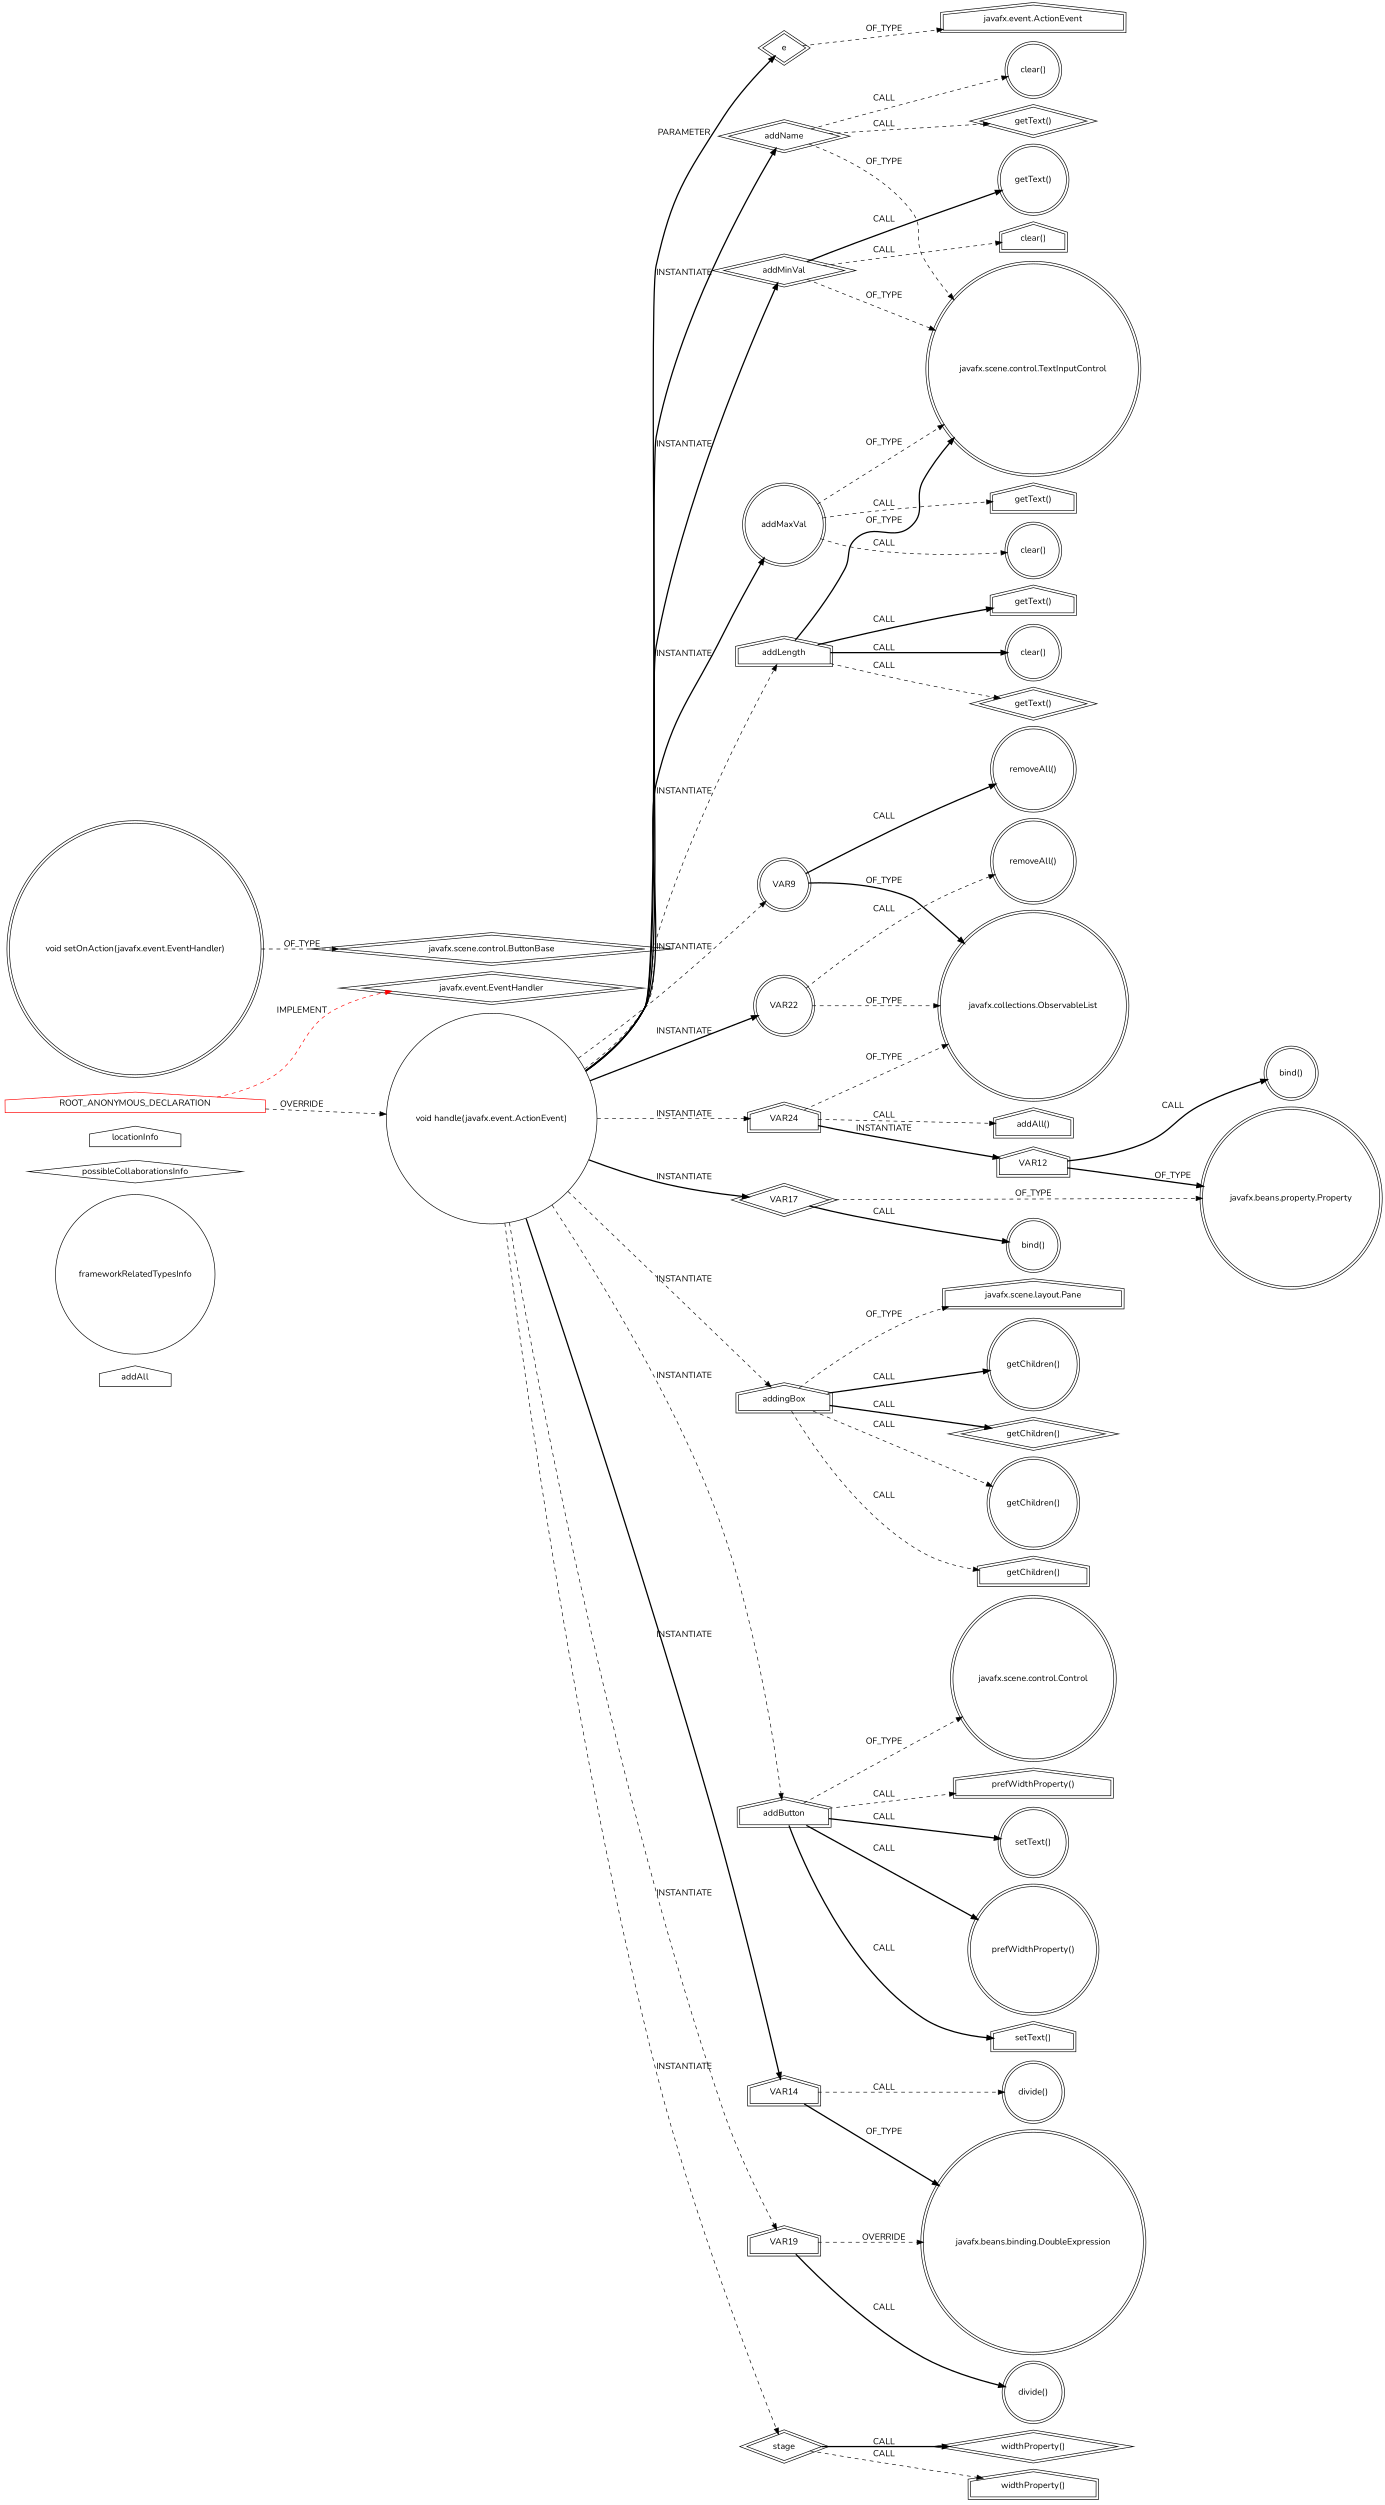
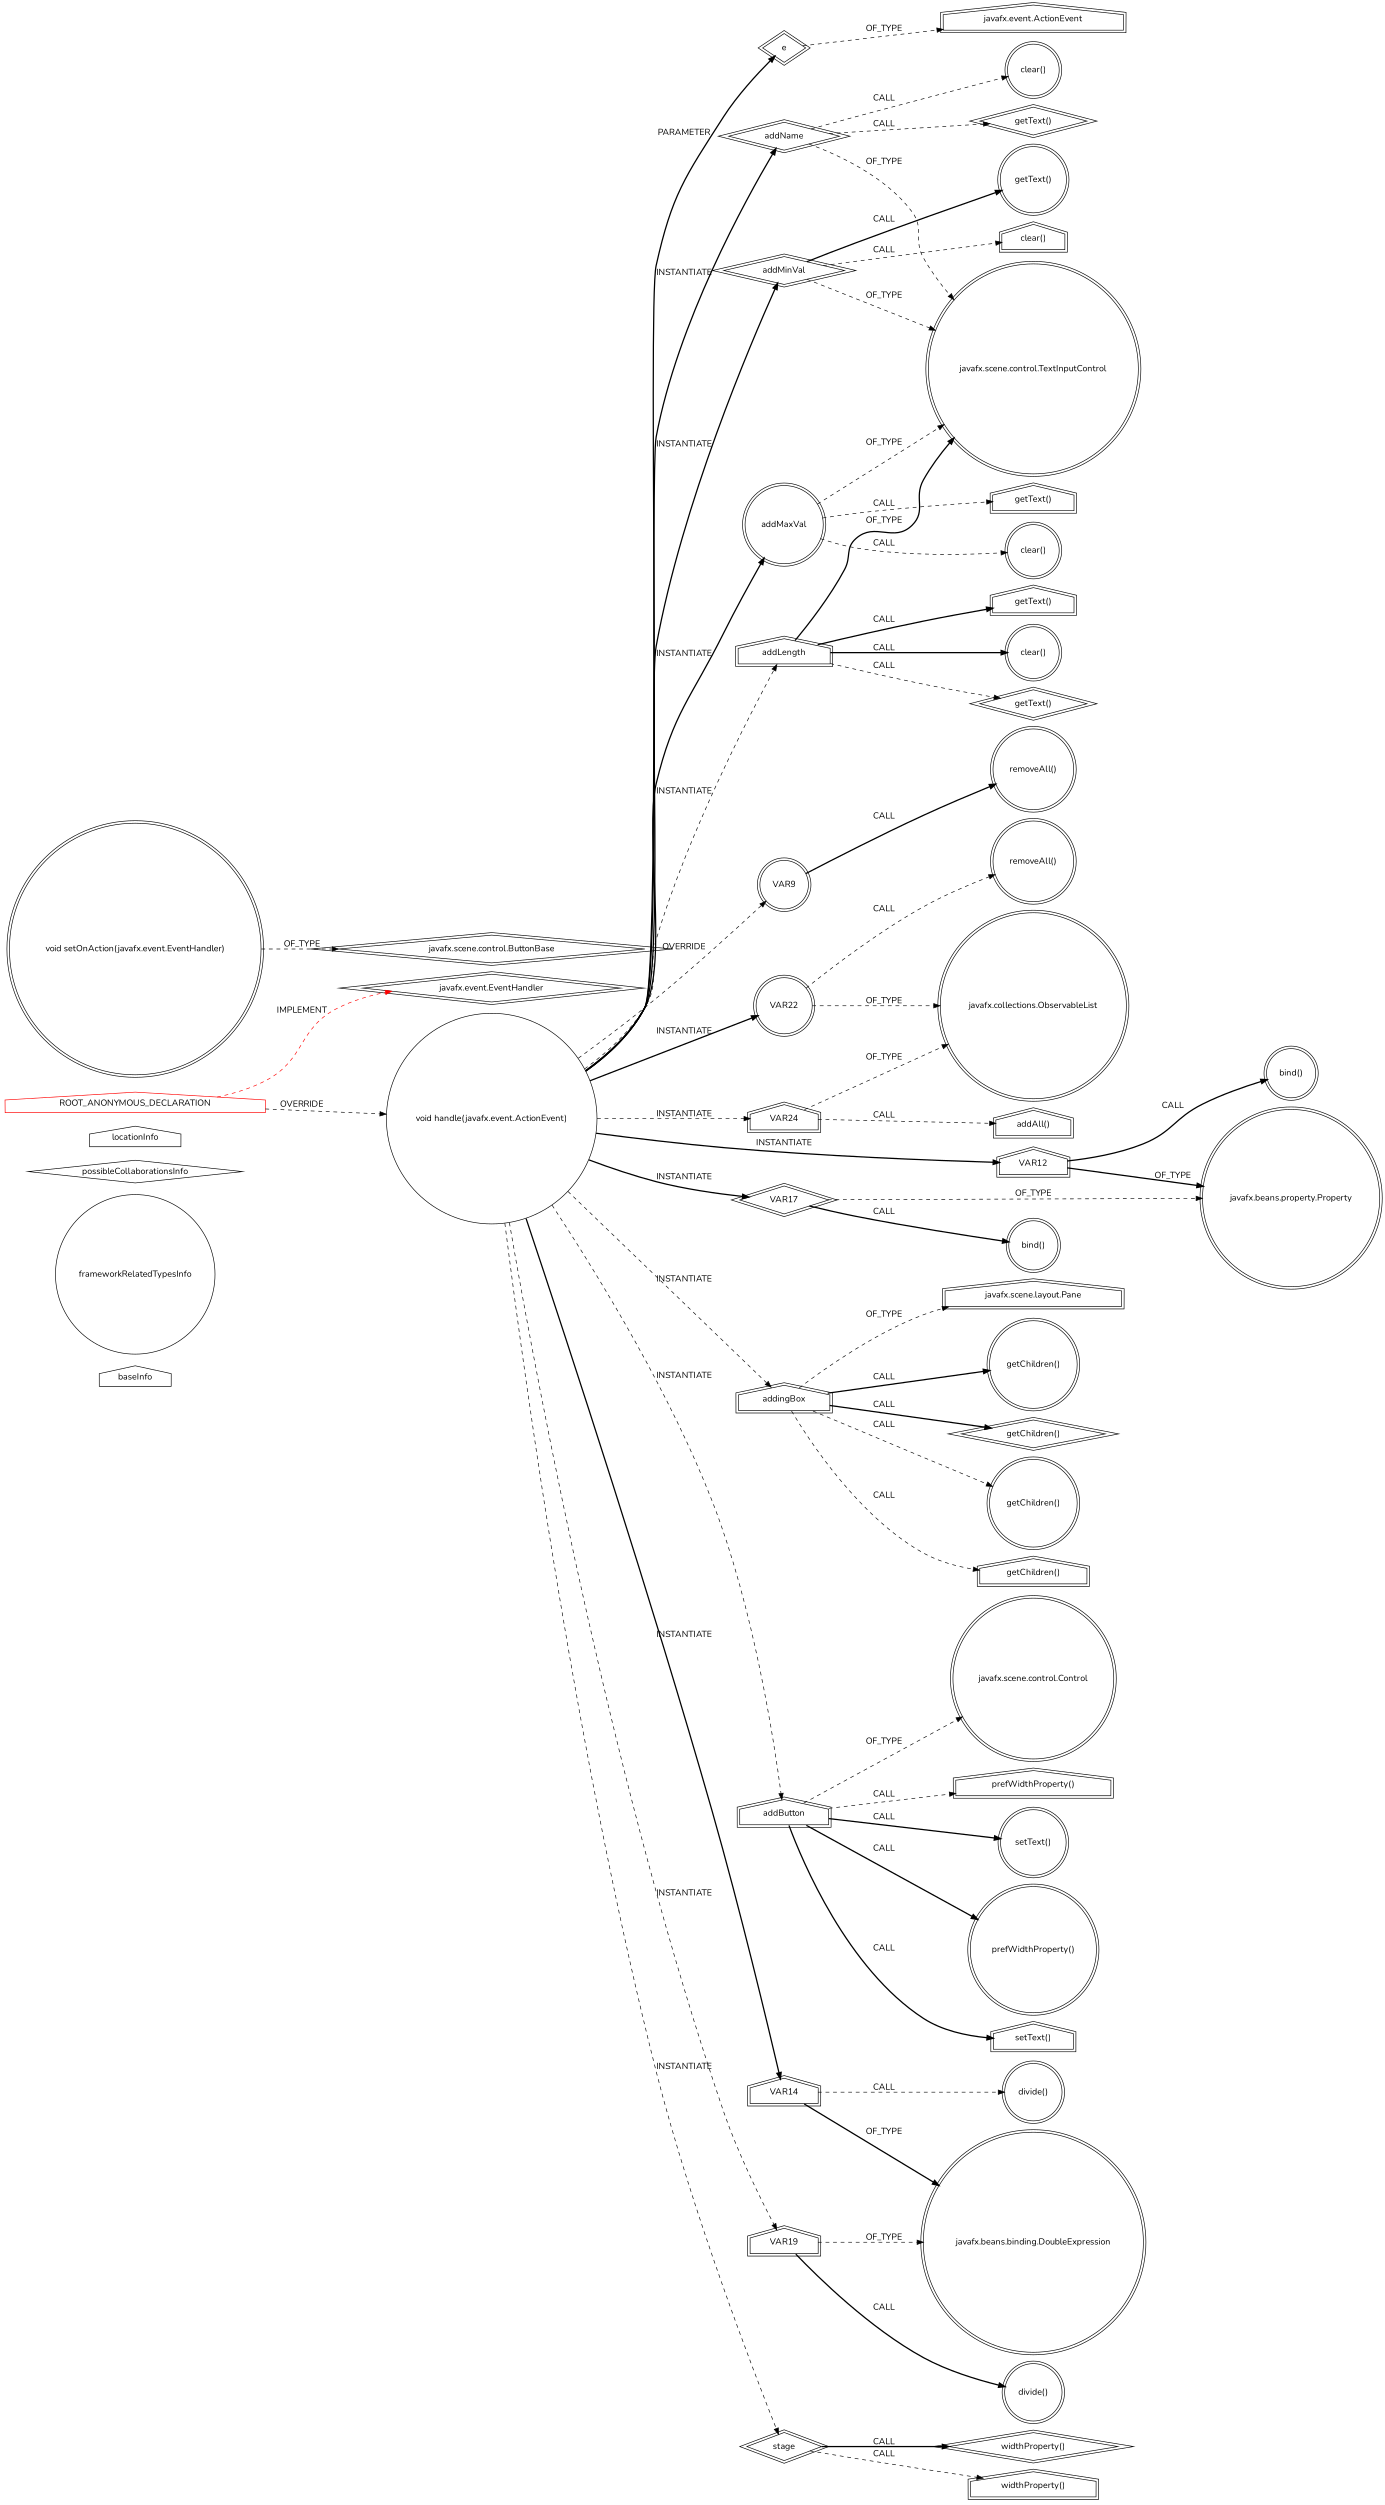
edge "VAR9" -> "javafx.collections.ObservableList": removed, label "OF_TYPE"
edge "void handle(javafx.event.ActionEvent)" -> "VAR9": label "INSTANTIATE" -> "OVERRIDE"
edge "VAR24" -> "VAR12": now "void handle(javafx.event.ActionEvent)" -> "VAR12"
node "addAll": label "addAll" -> "baseInfo"
edge "VAR19" -> "javafx.beans.binding.DoubleExpression": label "OVERRIDE" -> "OF_TYPE"
